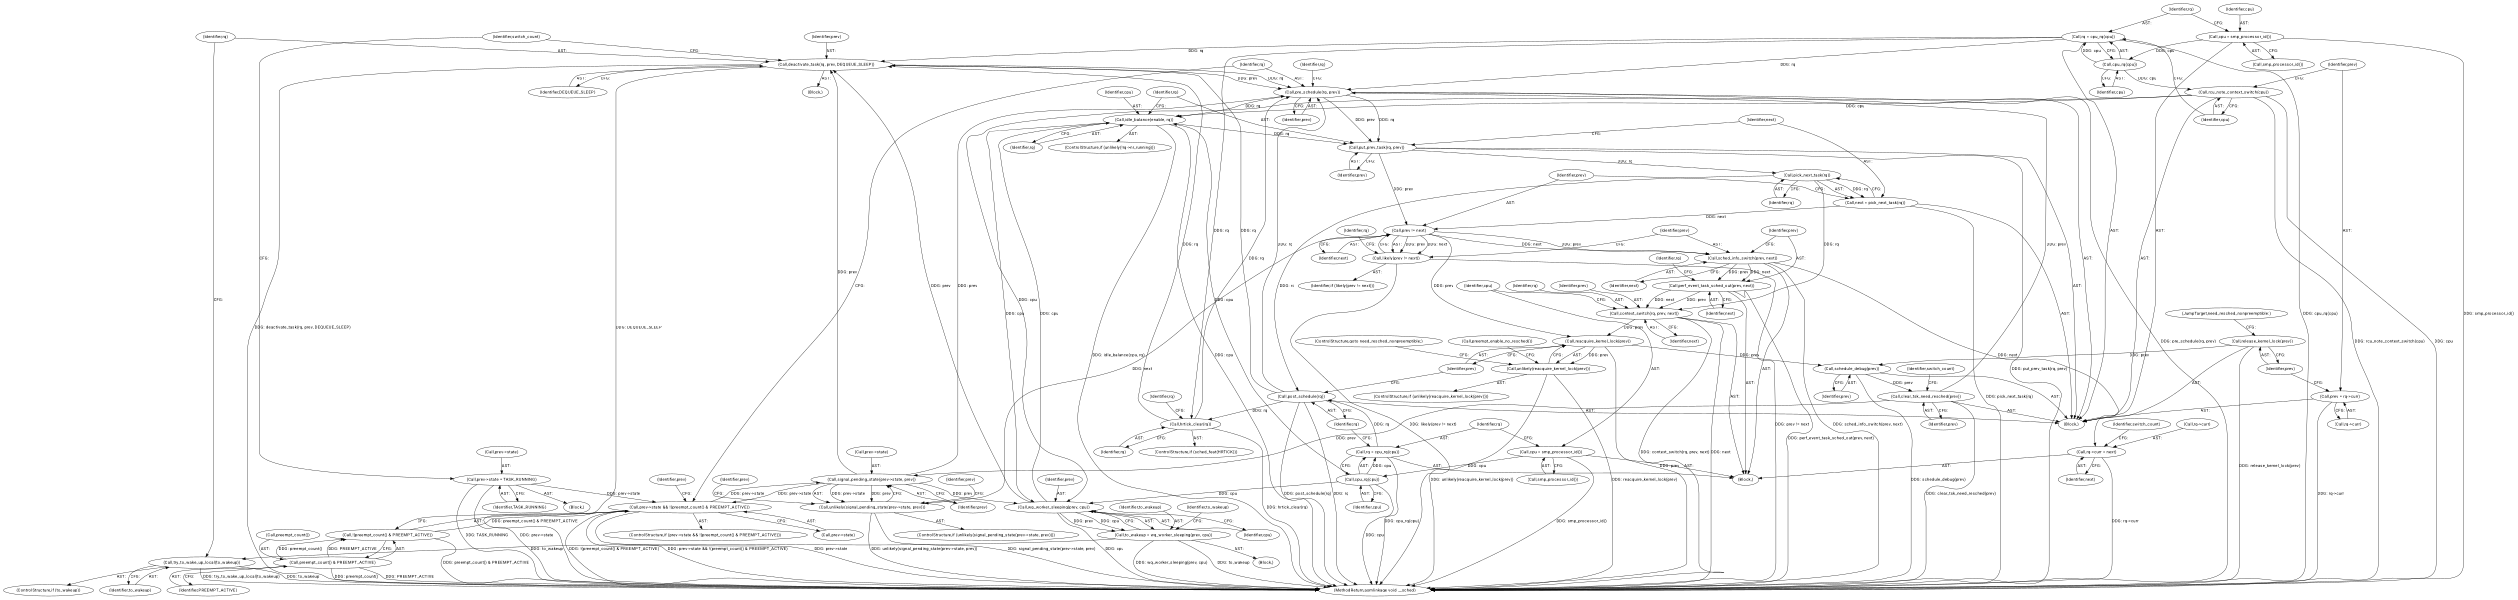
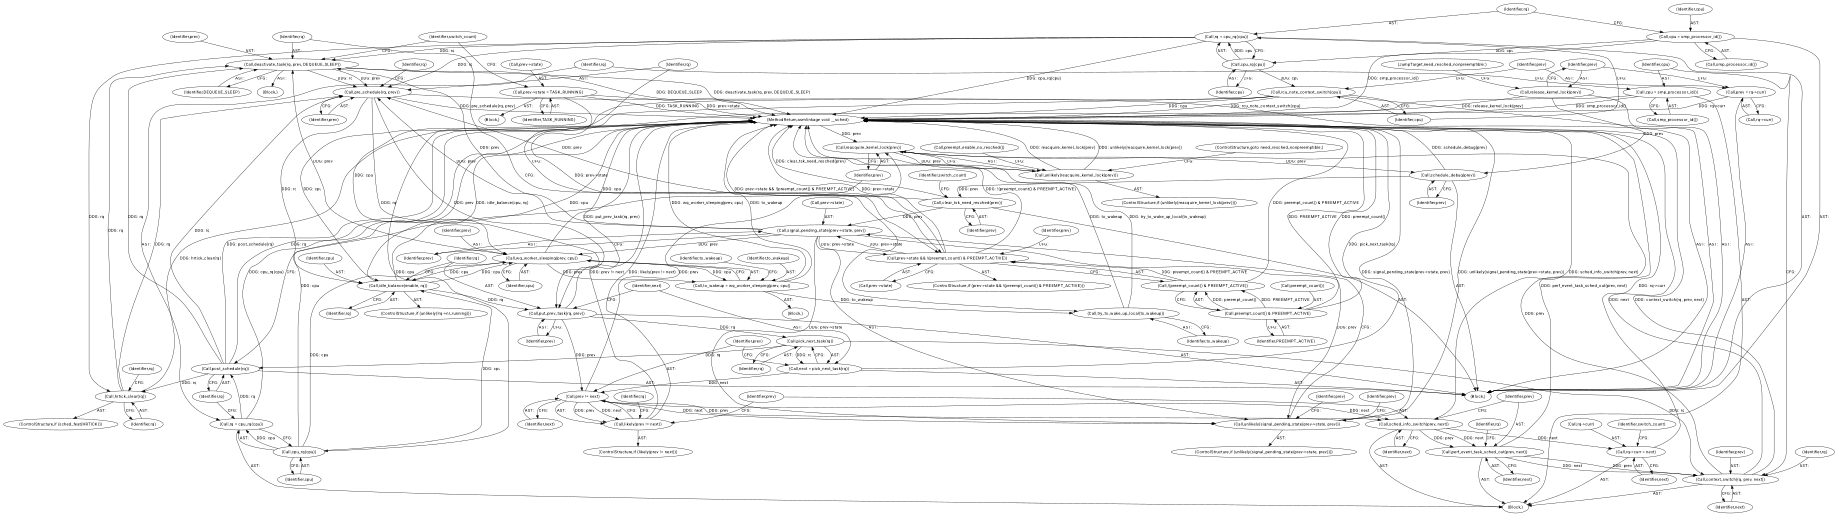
node "(Identifier,if (likely(prev != next)))": label "(Identifier,if (likely(prev != next)))" -> "(ControlStructure,if (likely(prev != next)))"
edge "(Call,reacquire_kernel_lock(prev))" -> "(MethodReturn,asmlinkage void __sched)": reversed
node "(ControlStructure,if (to_wakeup))": removed
